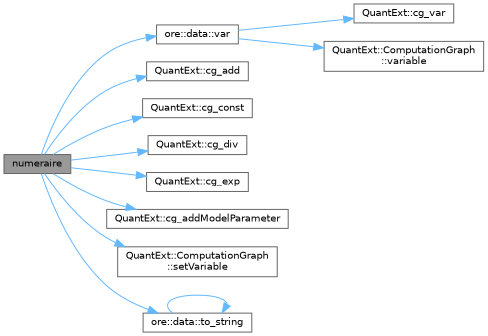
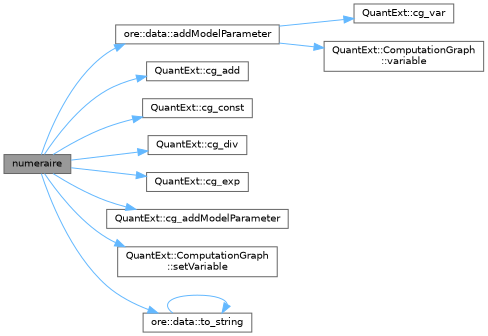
node "ore::data::var": label "ore::data::var" -> "ore::data::addModelParameter"
